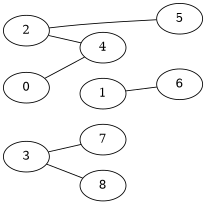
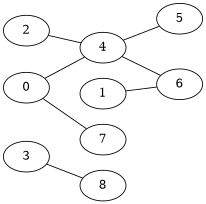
edge "5" -- "2": now "5" -- "4"
edge "4" -- "6": added
edge "7" -- "3": now "7" -- "0"
